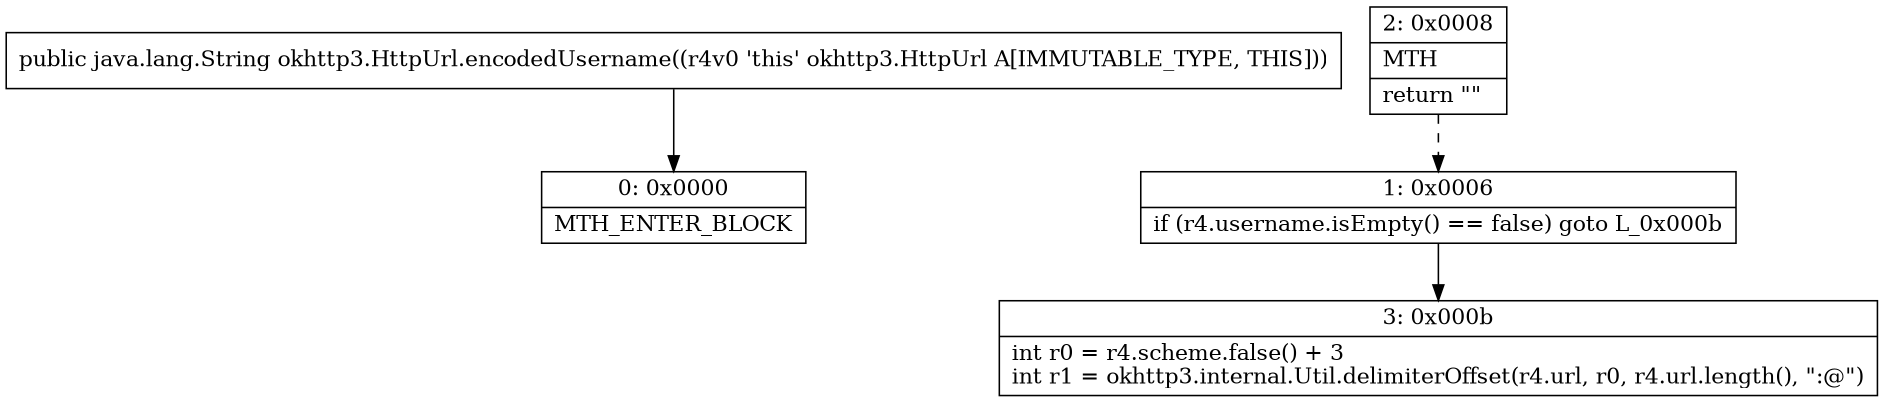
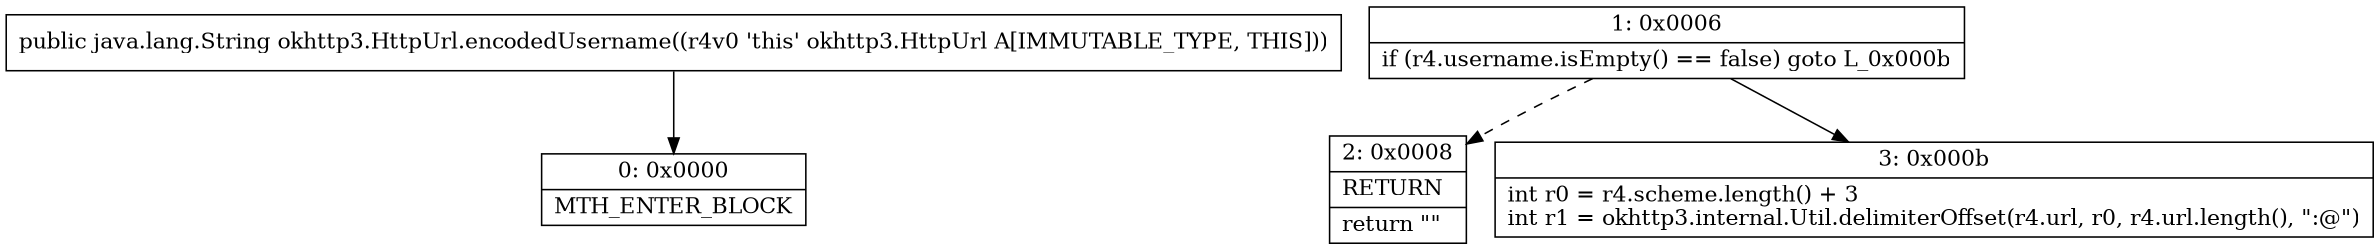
node "2: 0x0008": text "MTH" -> "RETURN"
edge "2: 0x0008" -> "1: 0x0006": reversed
node "3: 0x000b": text "int r0 = r4.scheme.false() + 3" -> "int r0 = r4.scheme.length() + 3"
